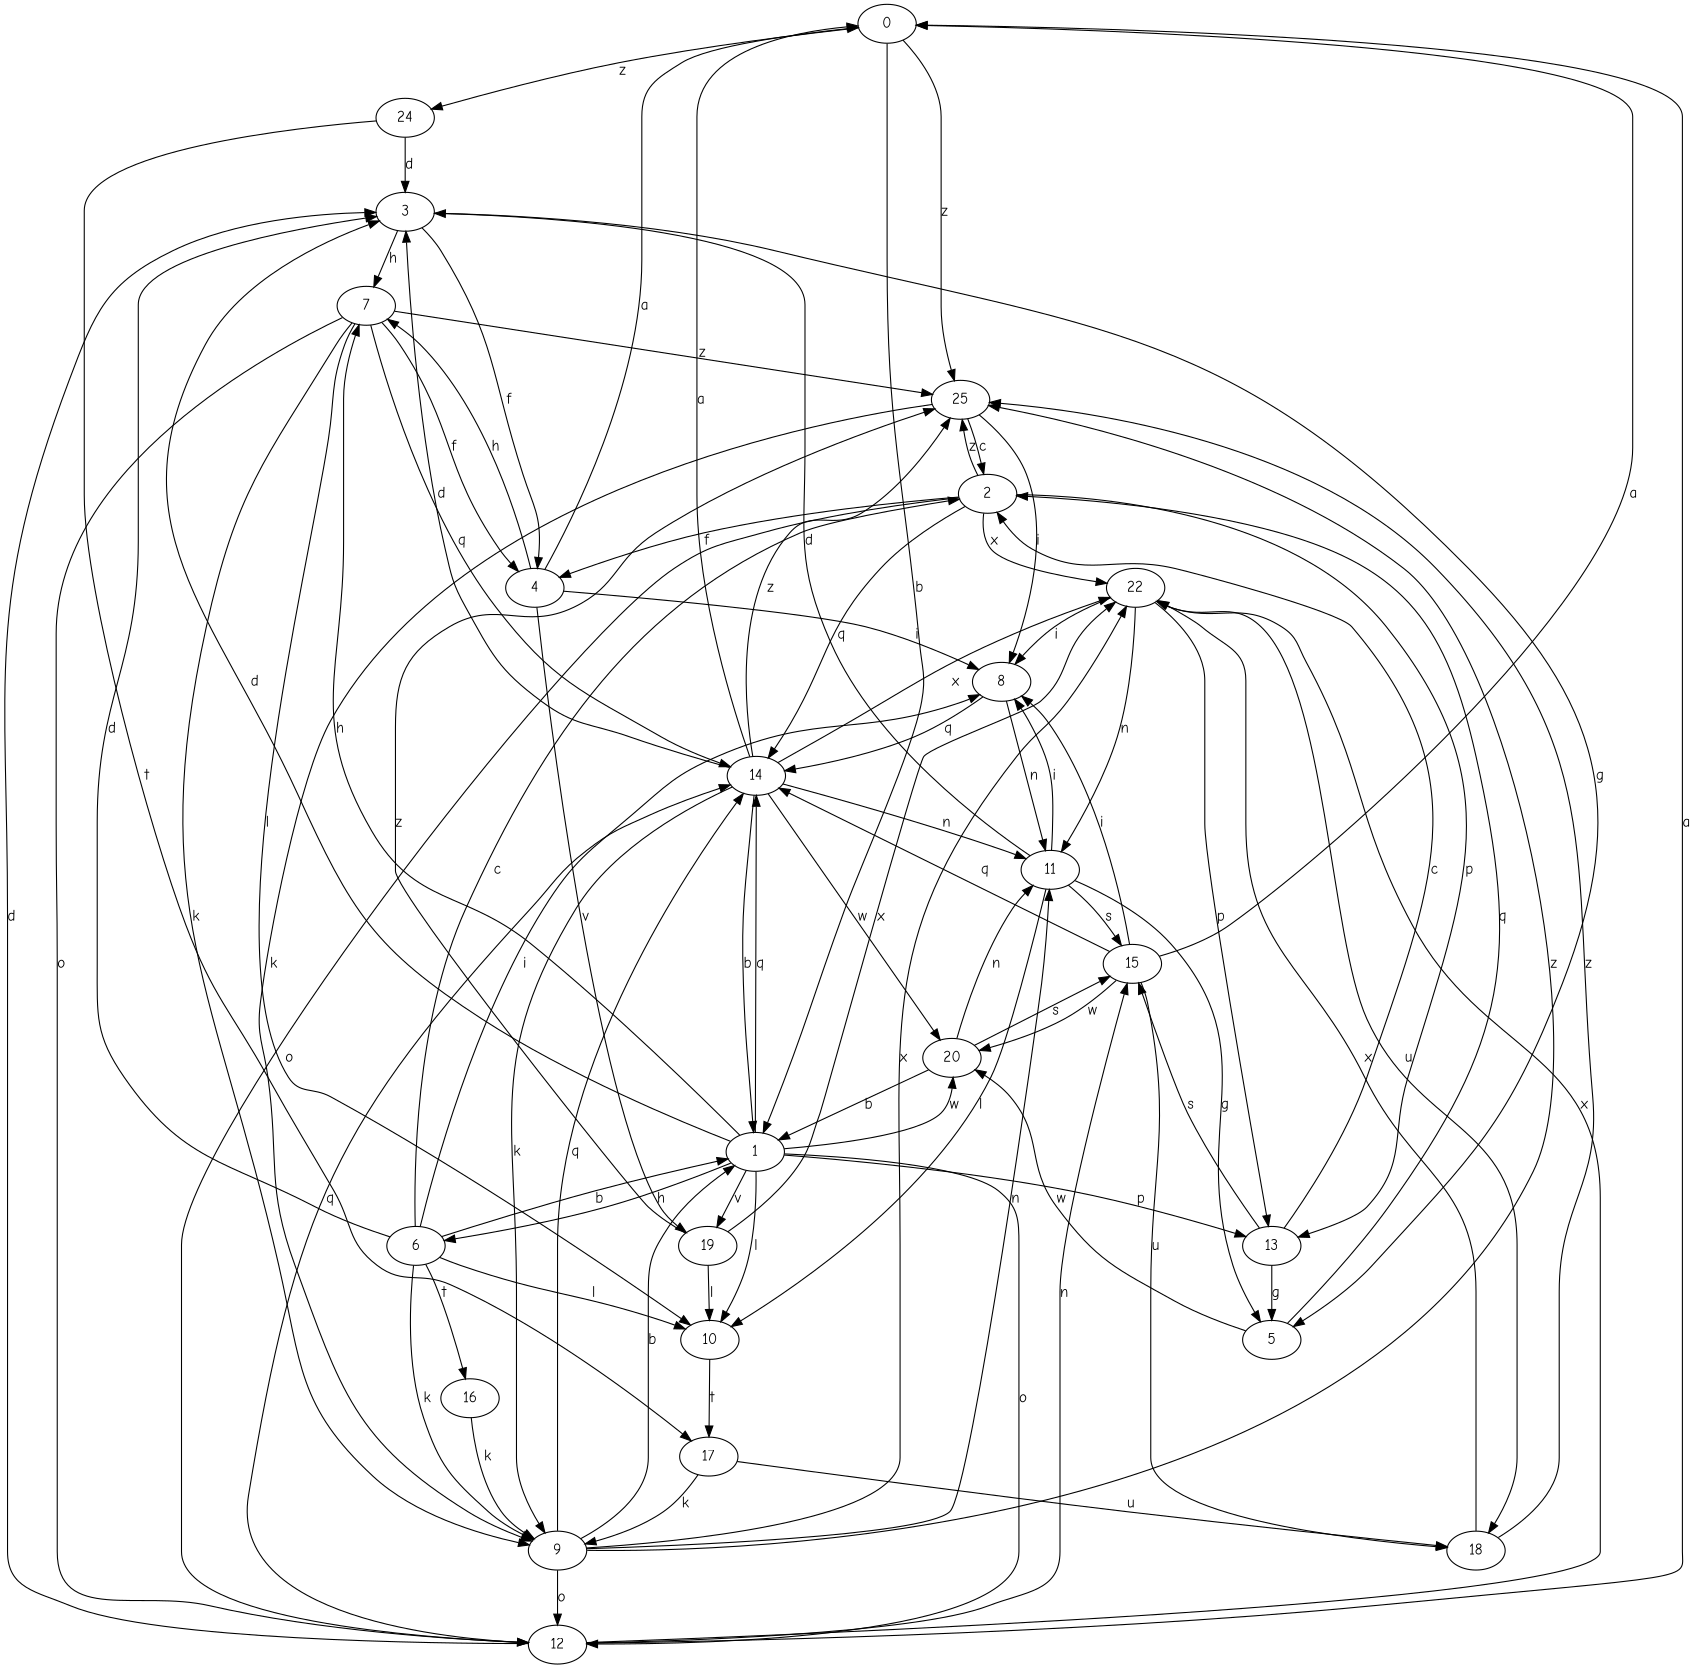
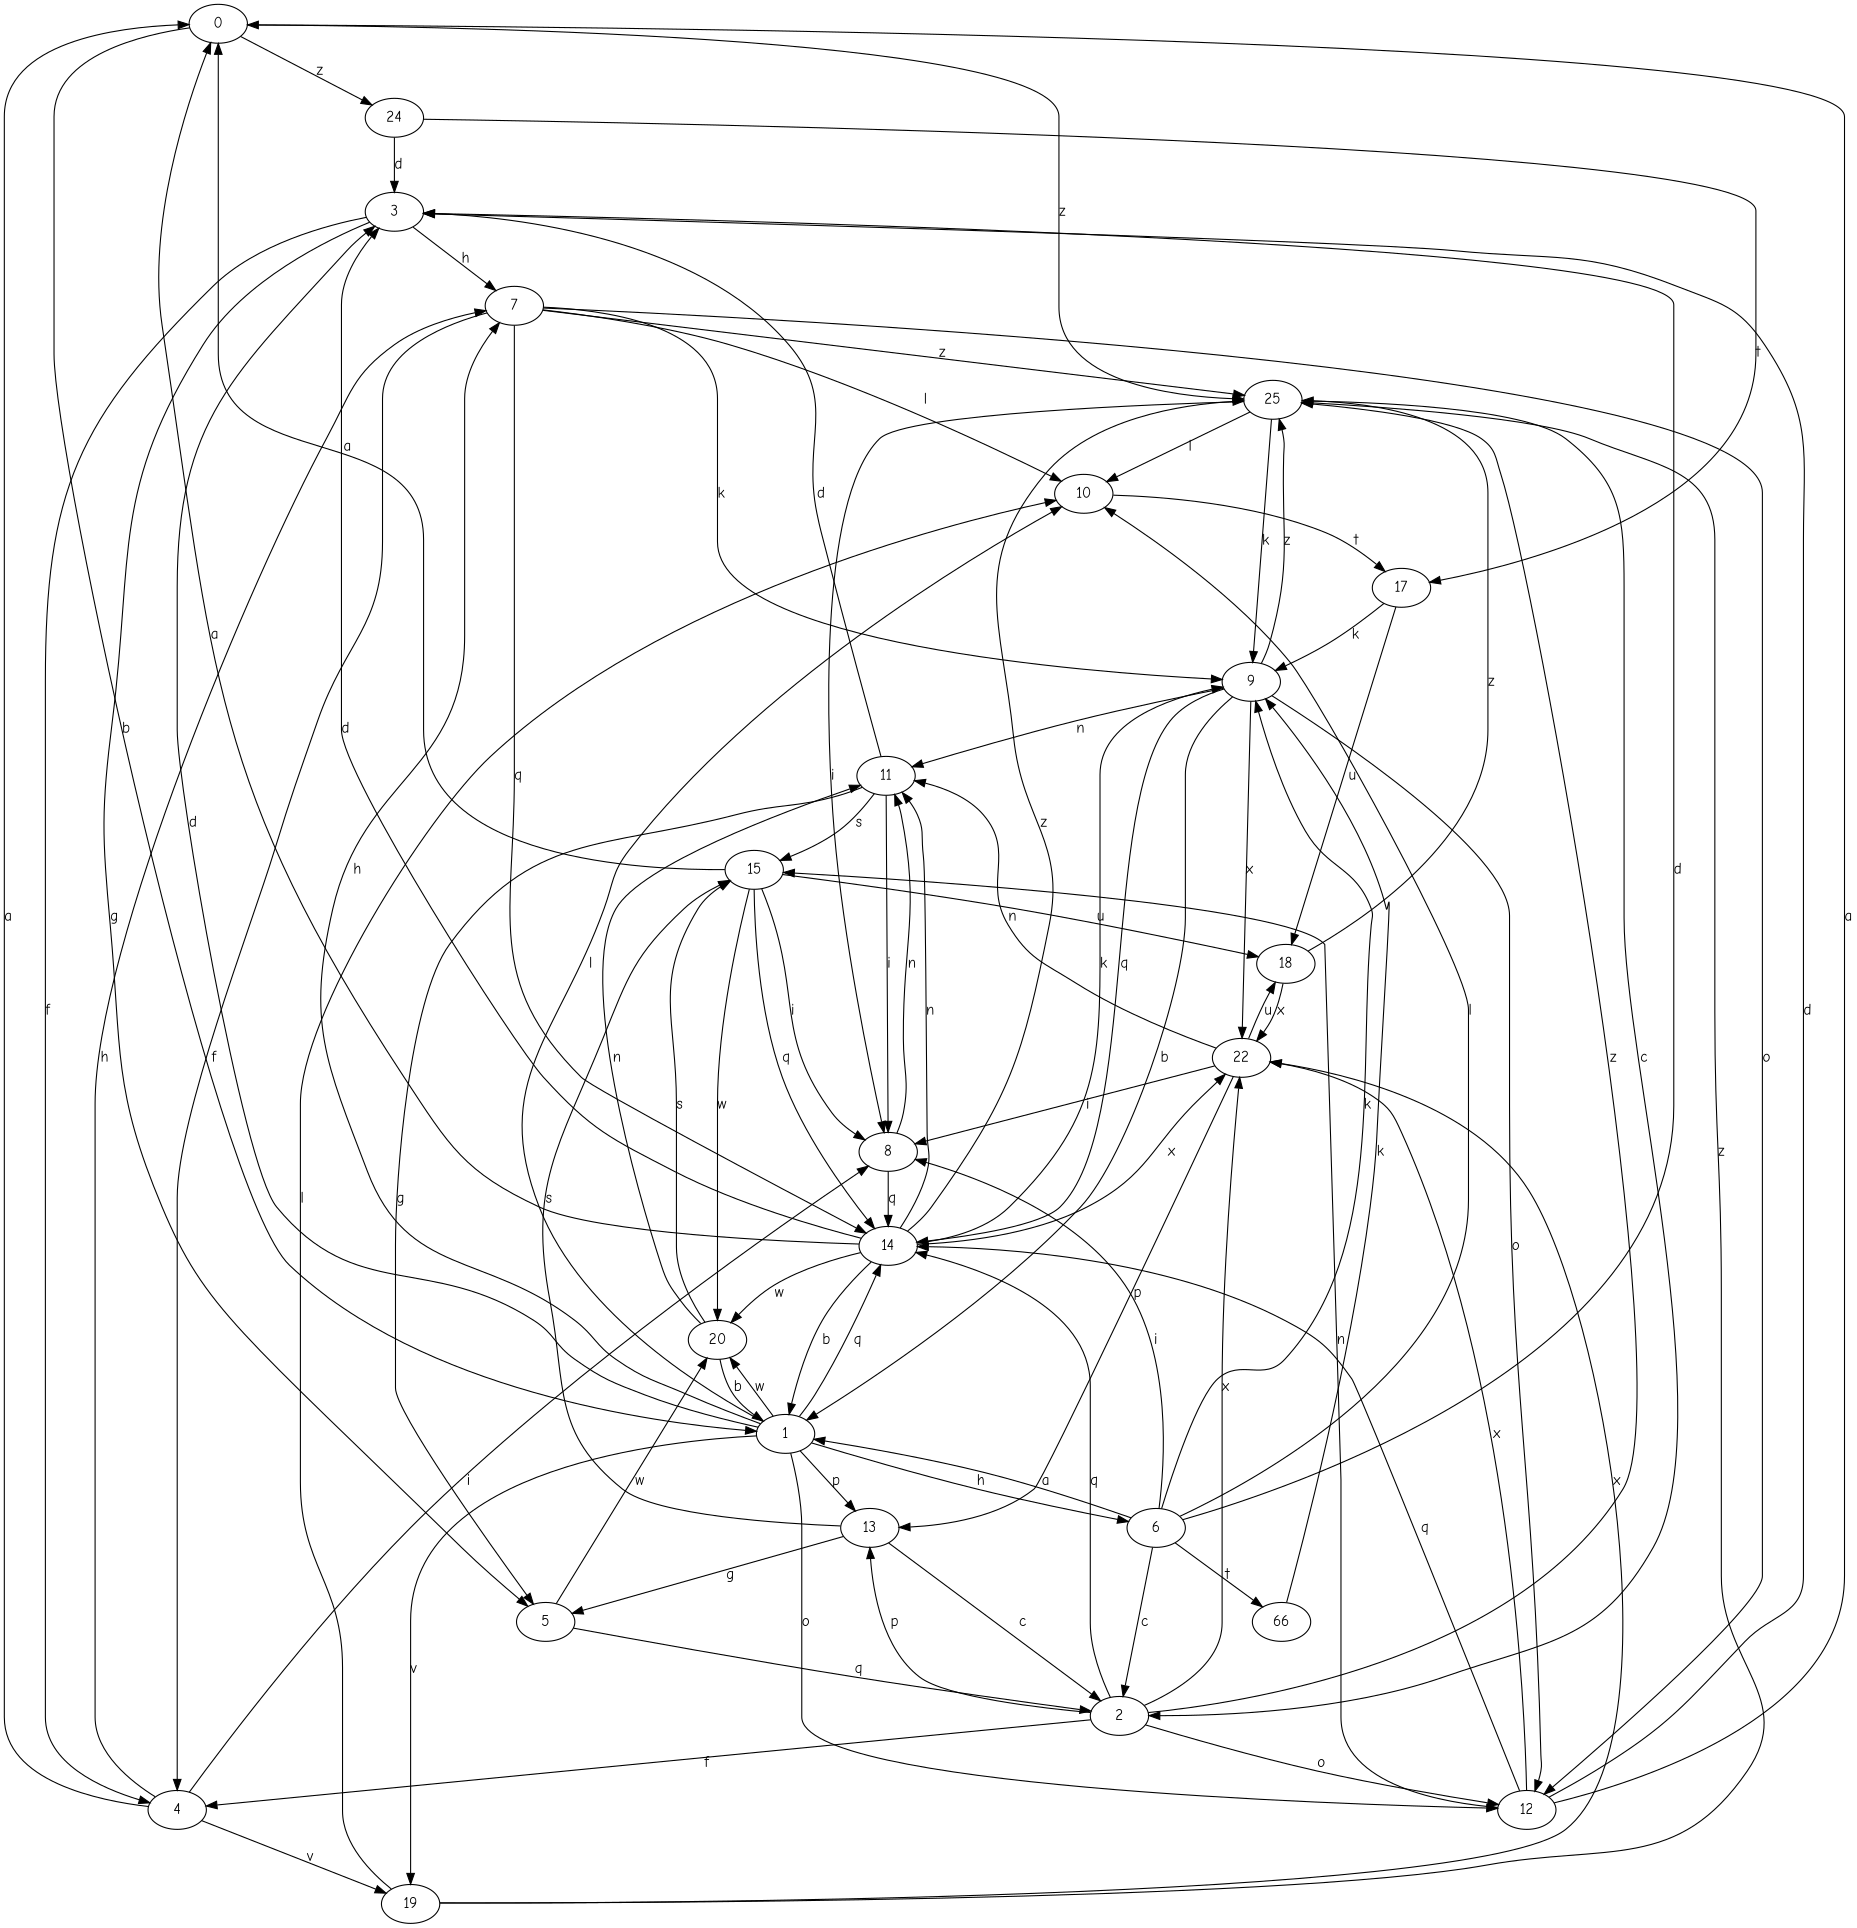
edge "11" -> "10": now "25" -> "10"
edge "6" -> "1": label "b" -> "a"
node "16": label "16" -> "66"
